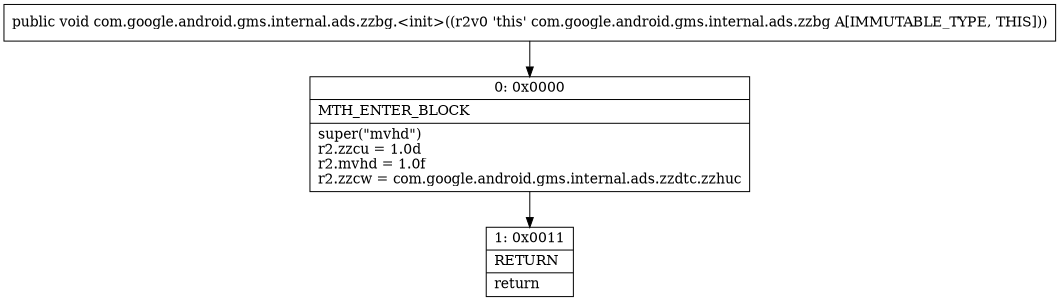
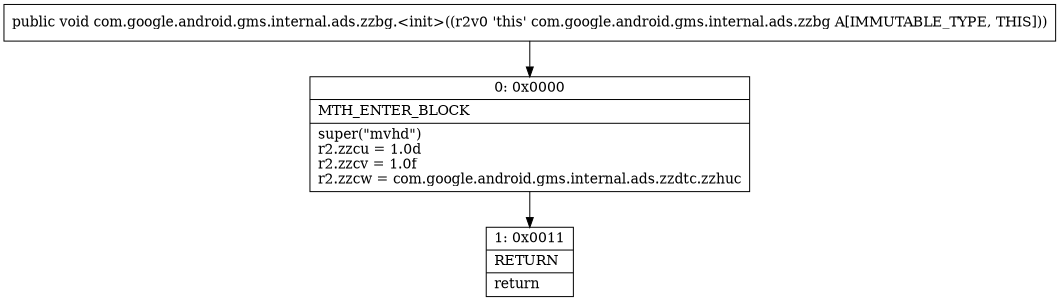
node "0: 0x0000": text "r2.mvhd = 1.0f" -> "r2.zzcv = 1.0f"
